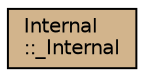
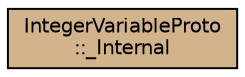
node "Internal ::_Internal": label "Internal ::_Internal" -> "IntegerVariableProto ::_Internal"
